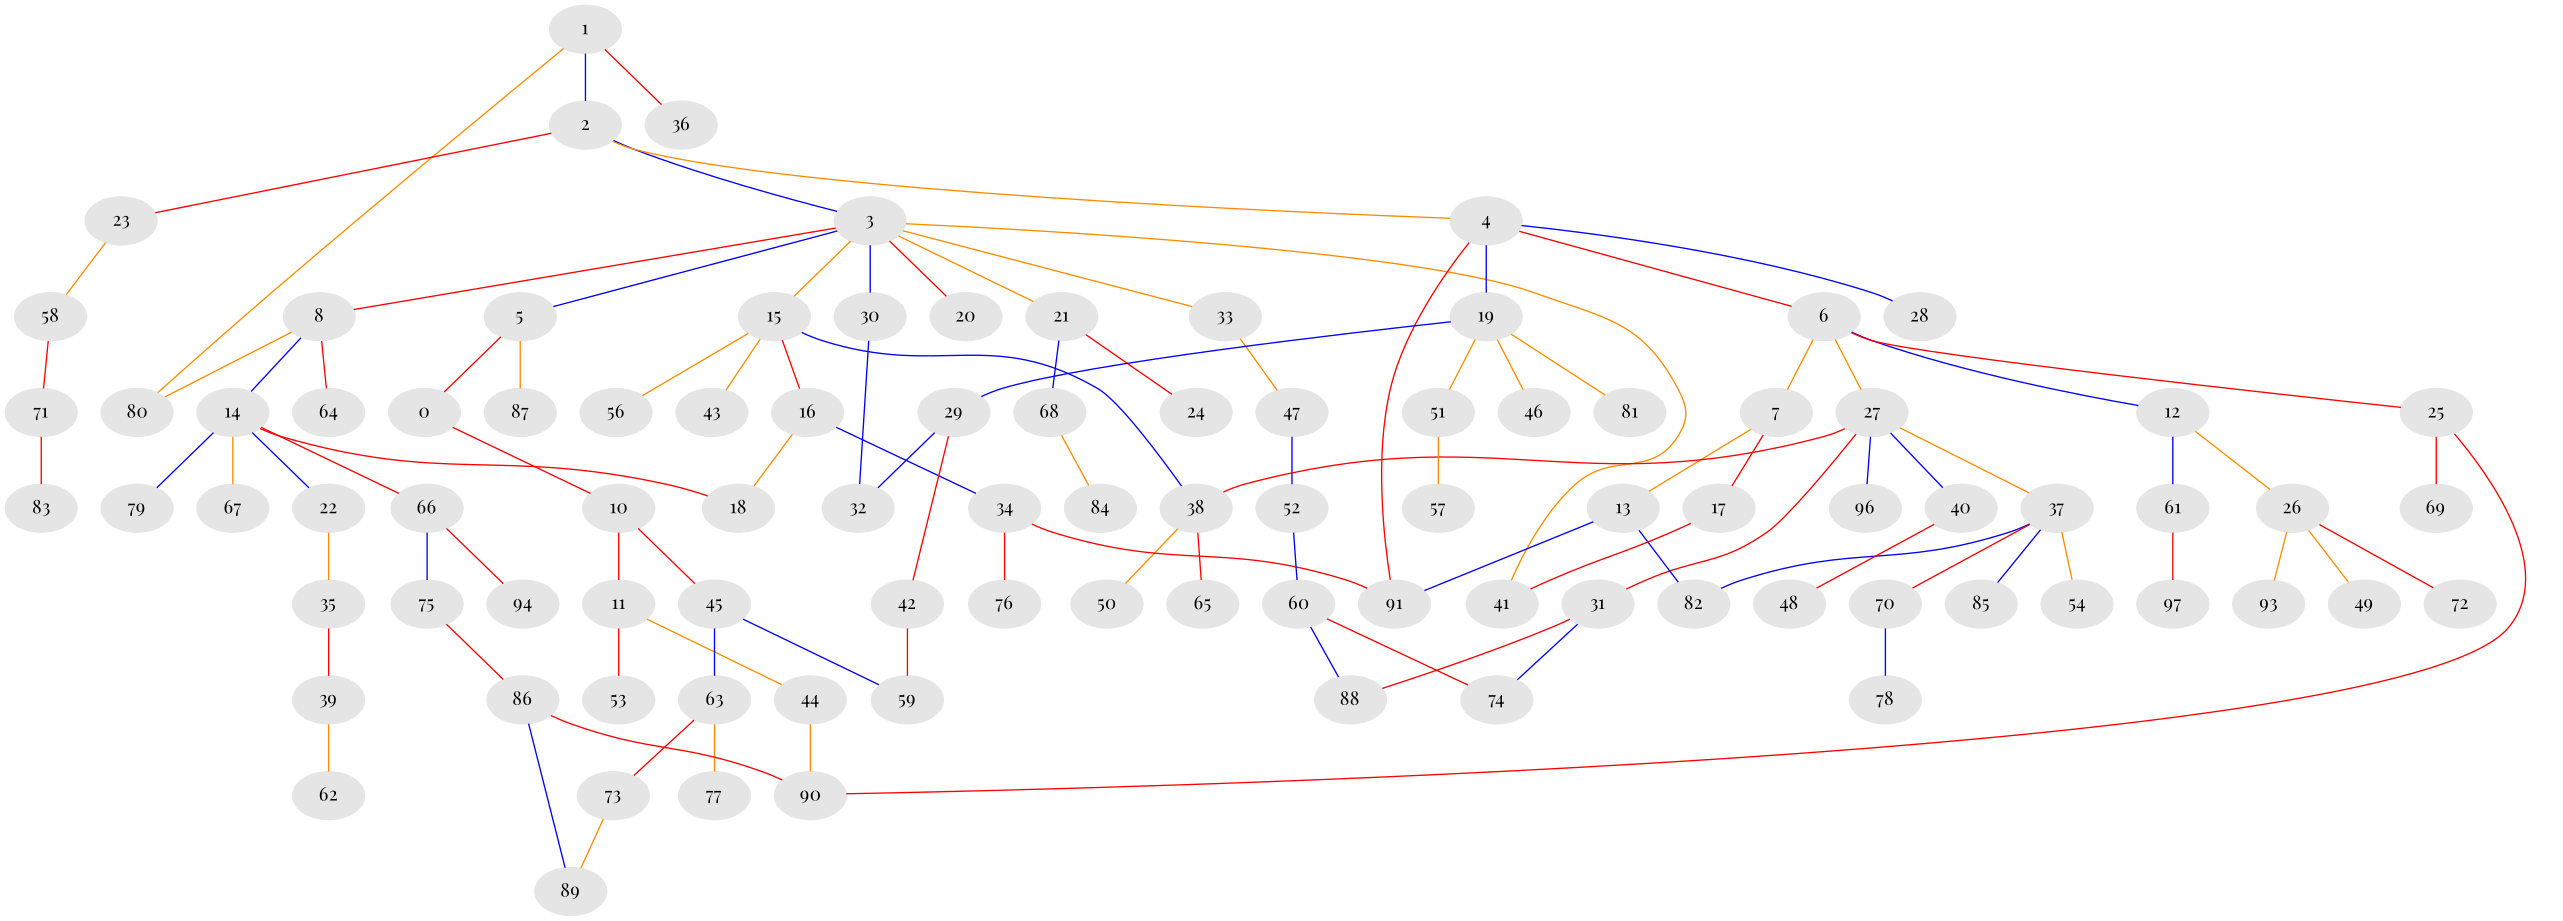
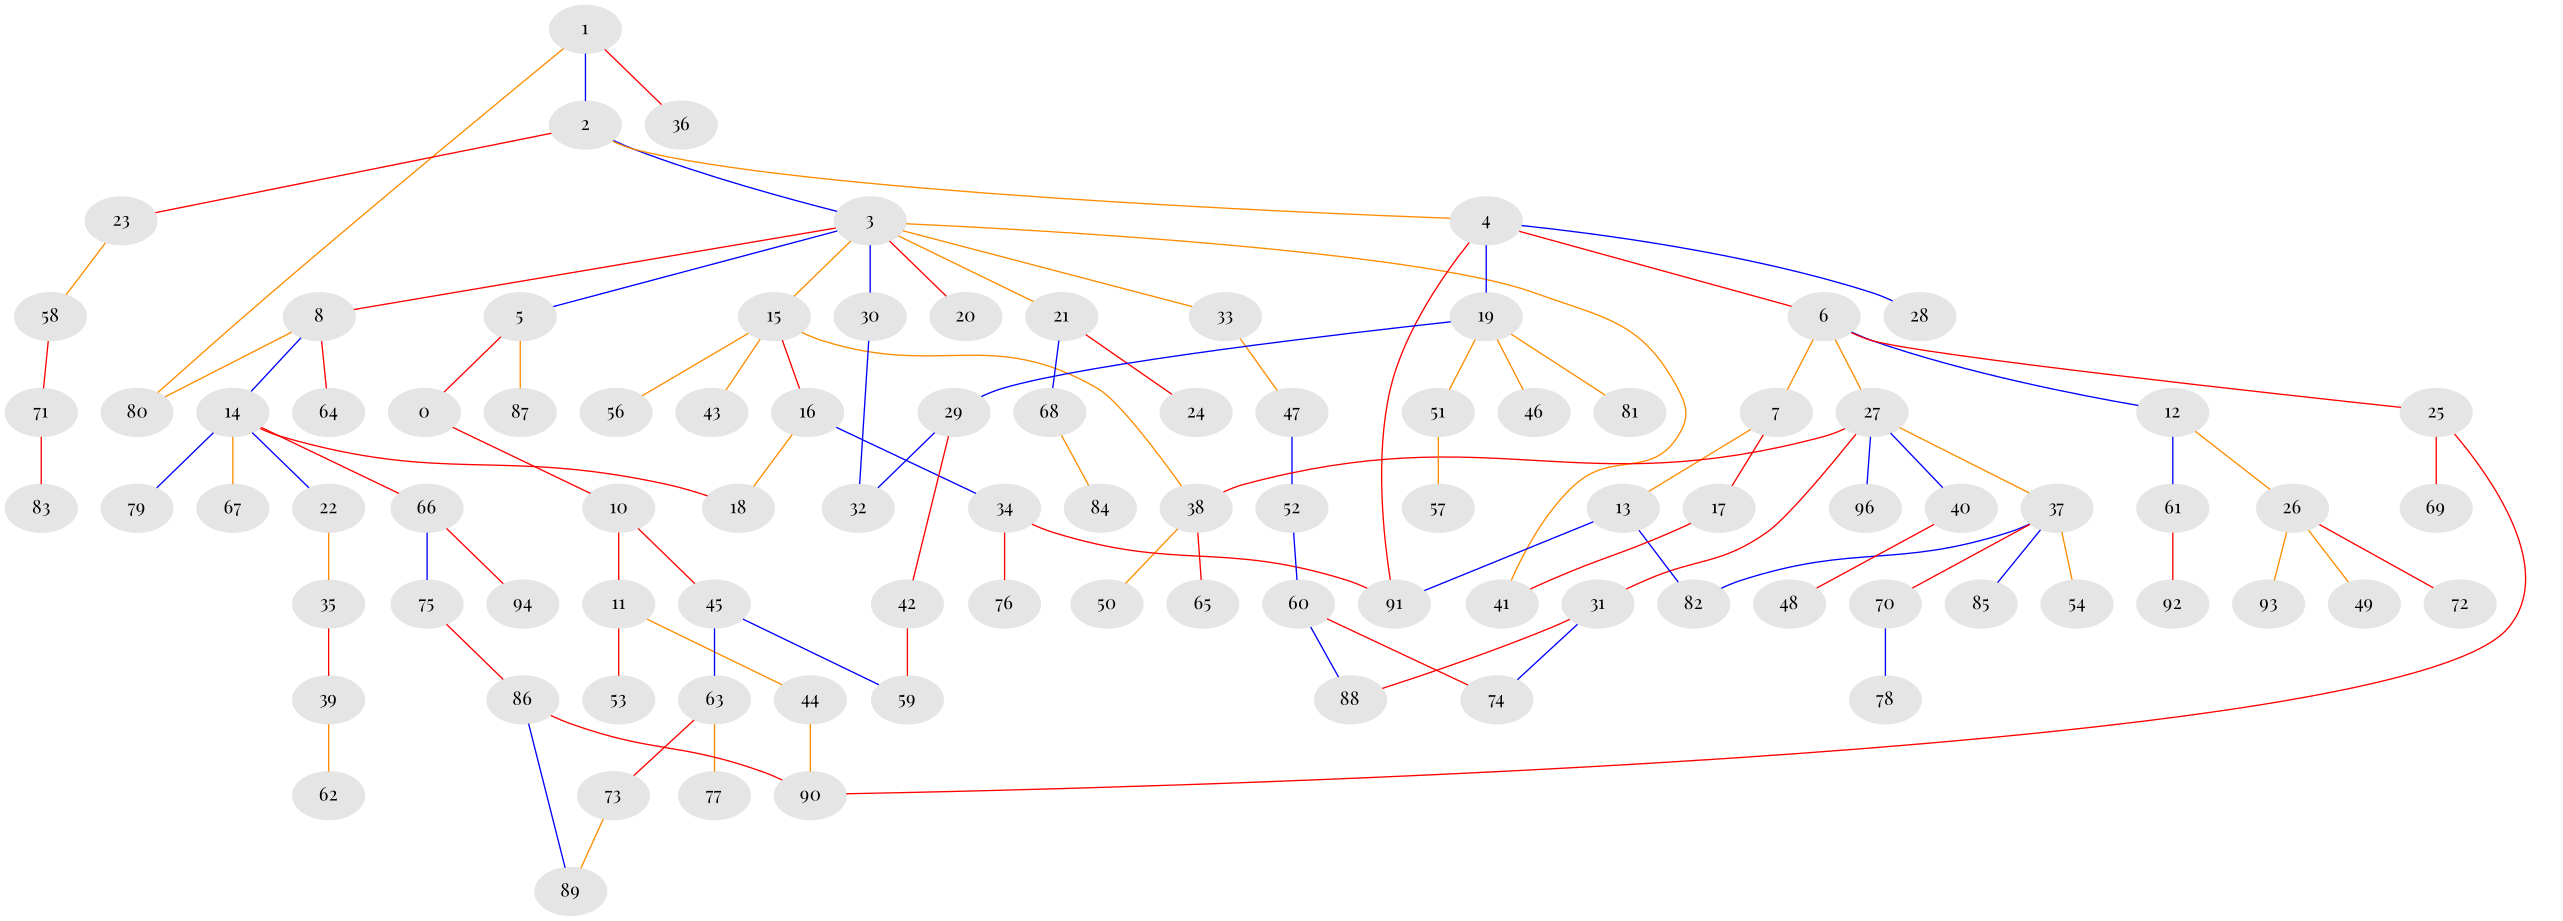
edge "15" -- "38": color blue -> darkorange
node "97": label "97" -> "92"
